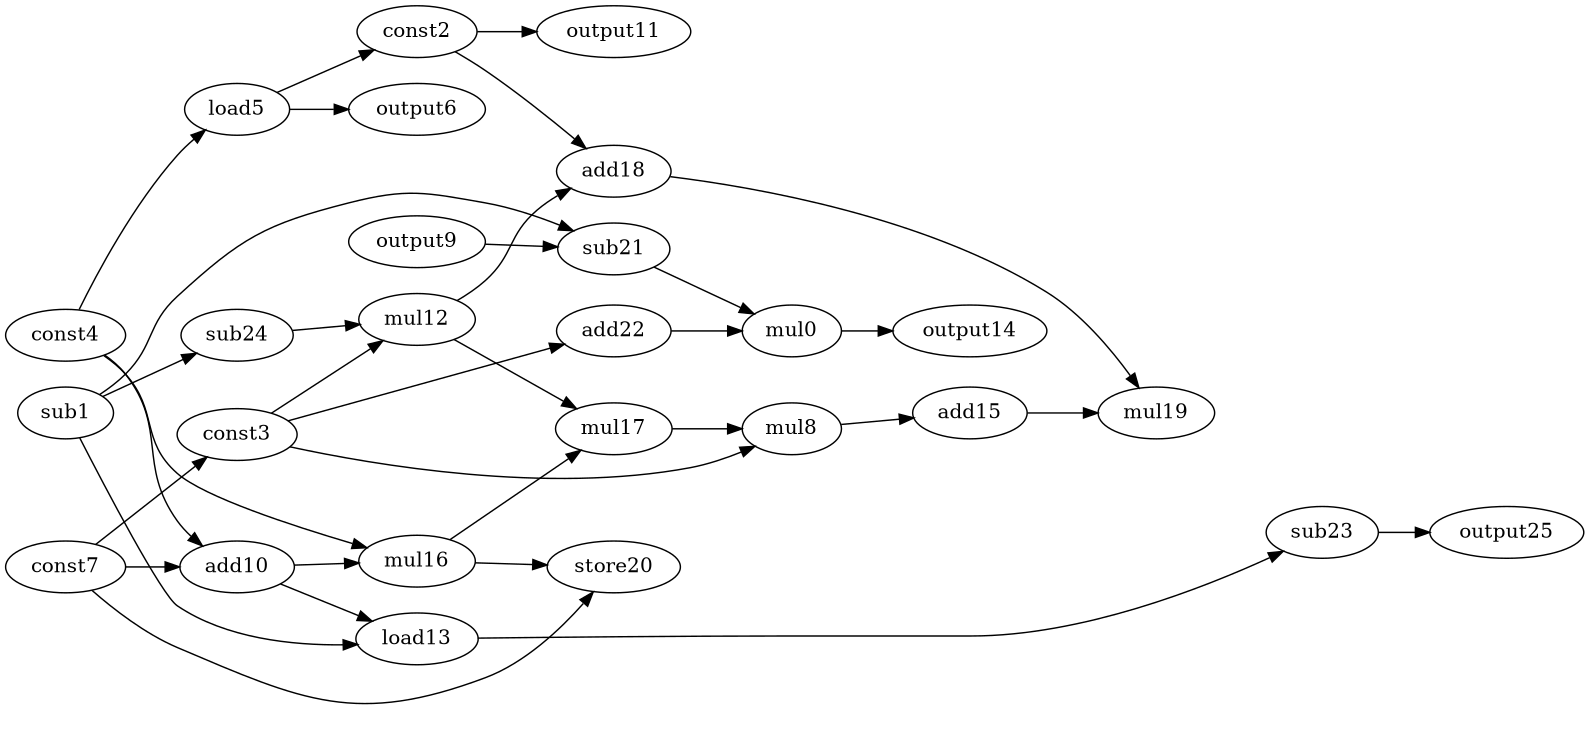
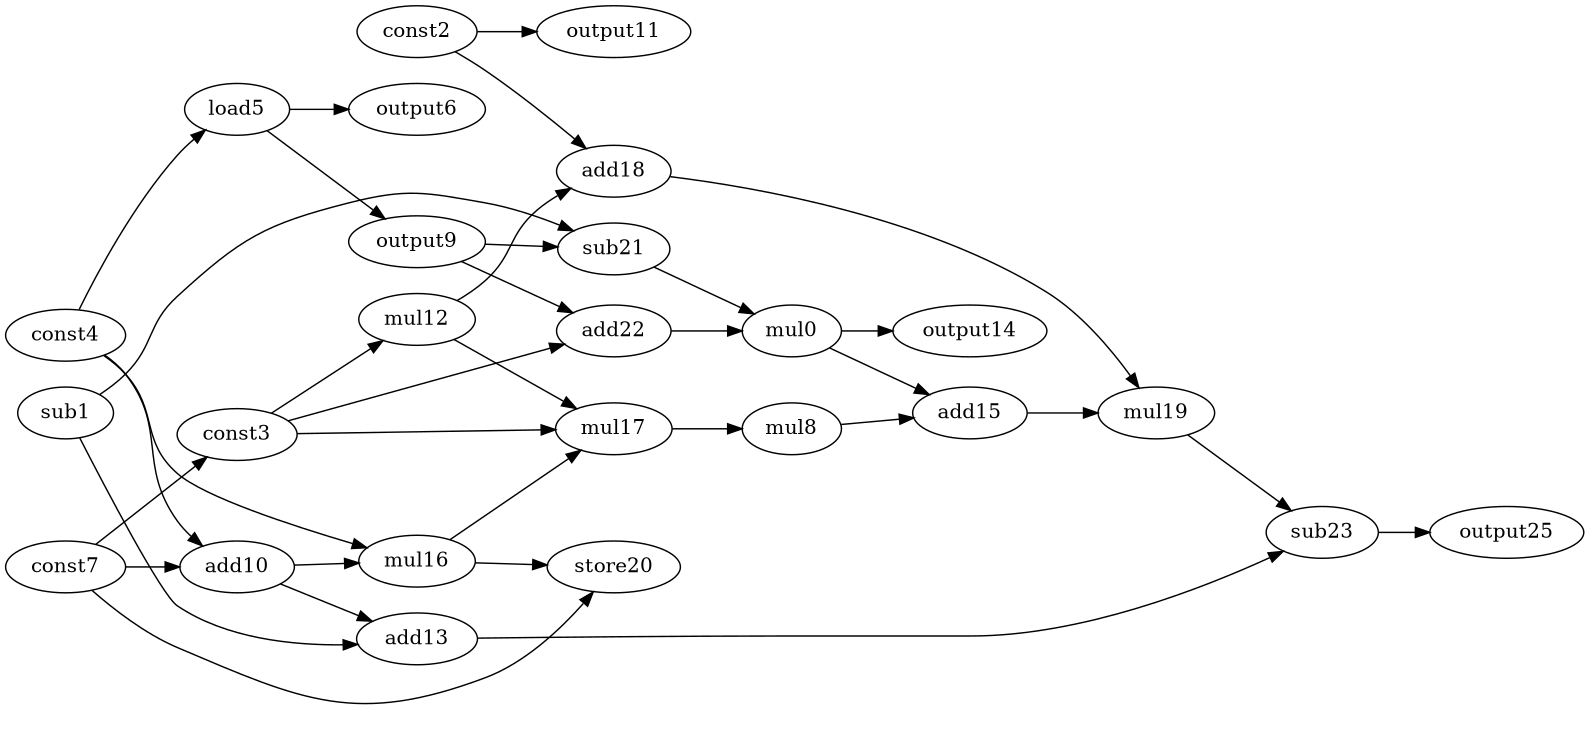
edge "load5" -> "const2": now "load5" -> "output9"
edge "output9" -> "add22": added
node "sub24": removed
edge "mul0" -> "add15": added
edge "mul19" -> "sub23": added
edge "const3" -> "mul8": now "const3" -> "mul17"
node "load13": label "load13" -> "add13"
